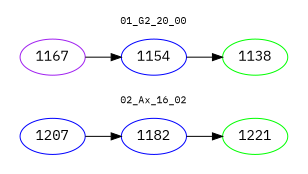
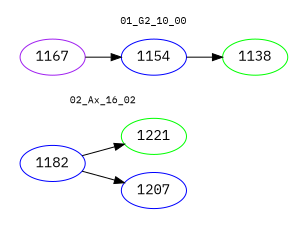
cluster "01_G2_20_00": label "01_G2_20_00" -> "01_G2_10_00"
edge "1207" -> "1182": reversed
